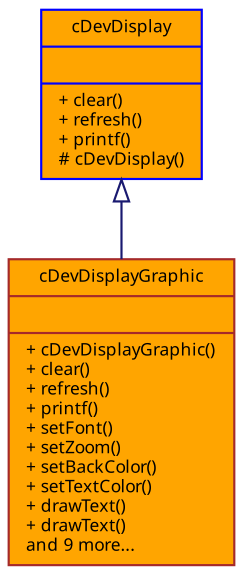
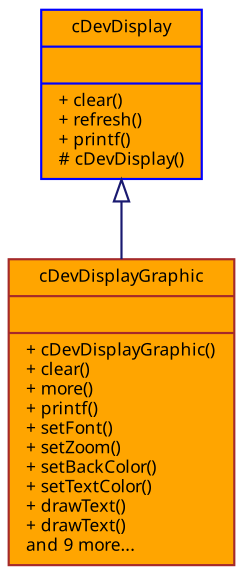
node "cDevDisplayGraphic": text "+ refresh()" -> "+ more()"
